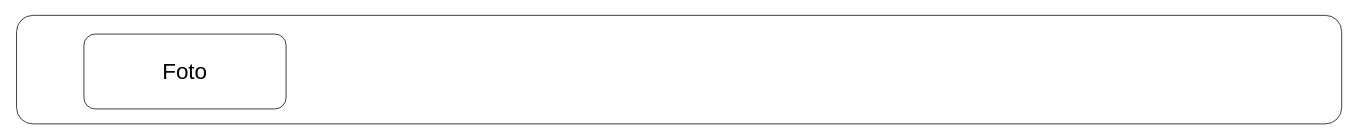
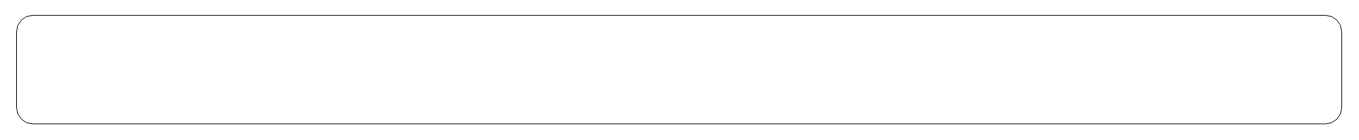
node "Foto": removed
